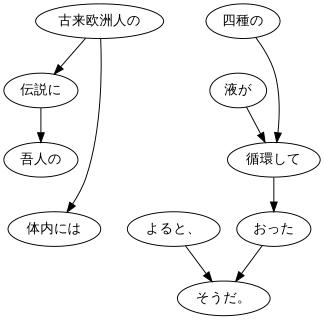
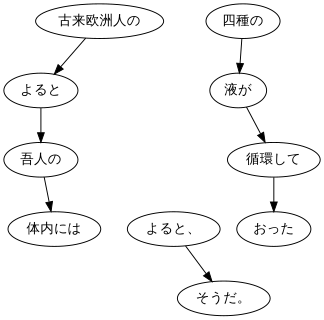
edge "四種の" -> "循環して": now "四種の" -> "液が"
node "伝説に": label "伝説に" -> "よると"
edge "古来欧洲人の" -> "体内には": now "吾人の" -> "体内には"
edge "おった" -> "そうだ。": removed
